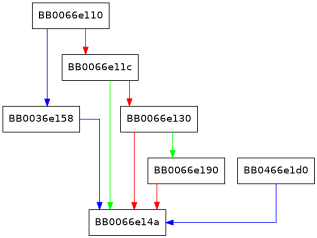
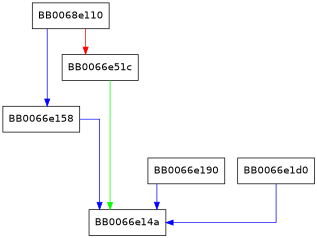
node "BB0066e110": label "BB0066e110" -> "BB0068e110"
node "BB0066e11c": label "BB0066e11c" -> "BB0066e51c"
node "BB0036e158": label "BB0036e158" -> "BB0066e158"
node "BB0066e130": removed
node "BB0466e1d0": label "BB0466e1d0" -> "BB0066e1d0"
edge "BB0066e190" -> "BB0066e14a": color red -> blue
